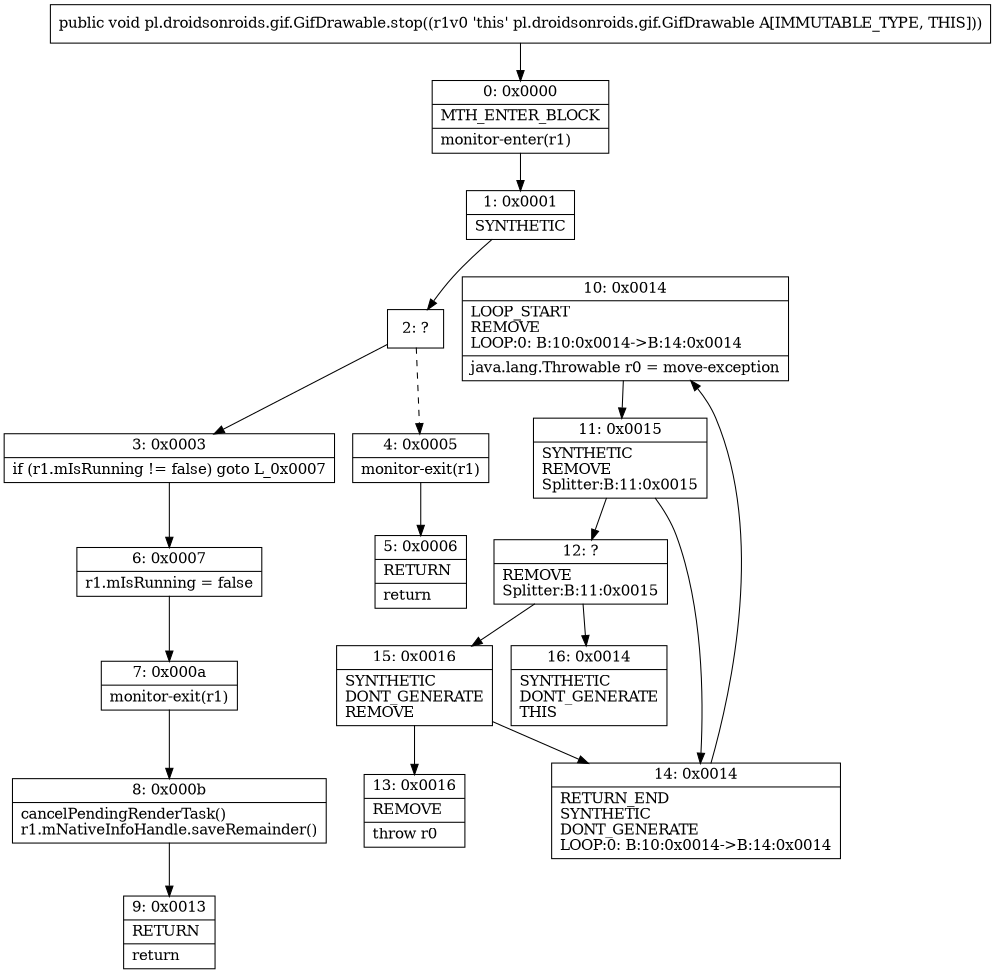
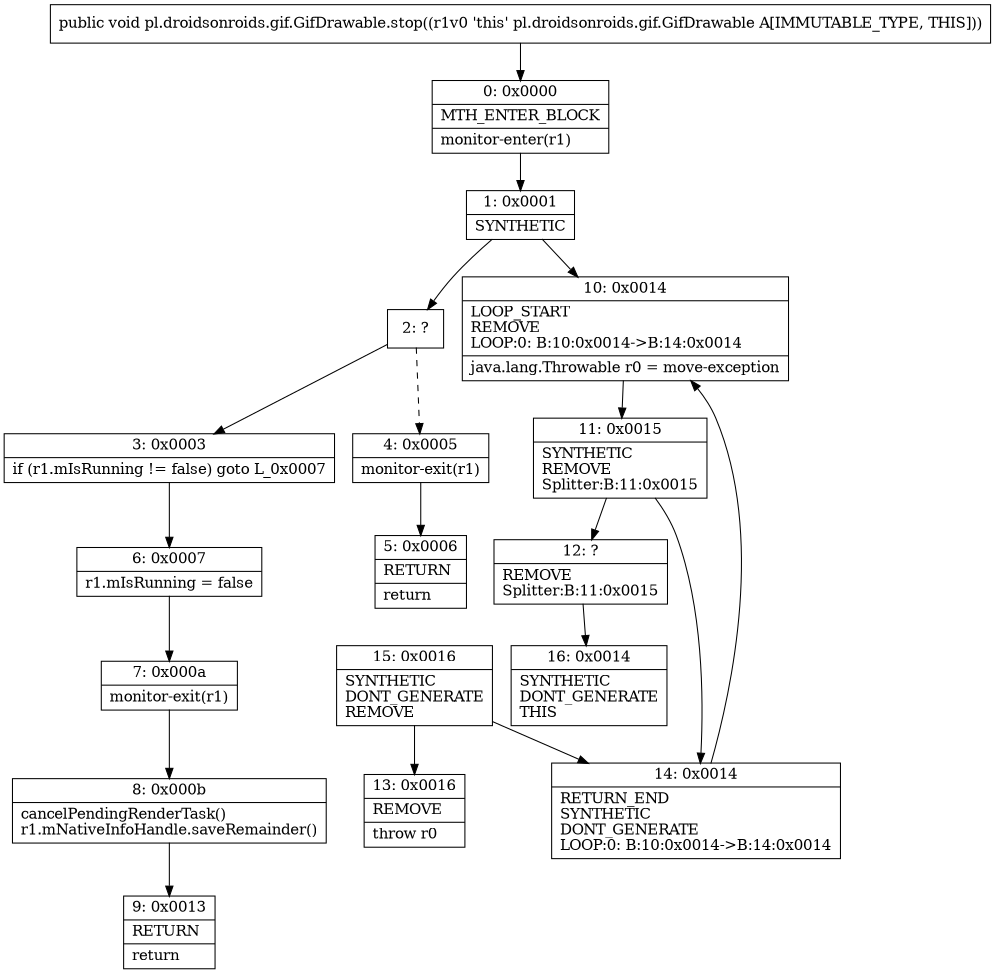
edge "1: 0x0001" -> "10: 0x0014": added
edge "12: ?" -> "15: 0x0016": removed
